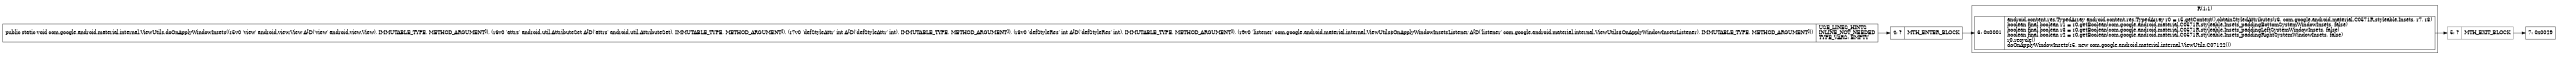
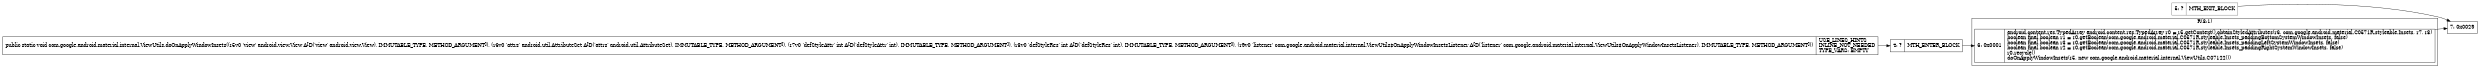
cluster "R(1:1)": label "R(1:1)" -> "R(8:1)"
edge "6: 0x0001" -> "5: ?": now "6: 0x0001" -> "7: 0x0029"
